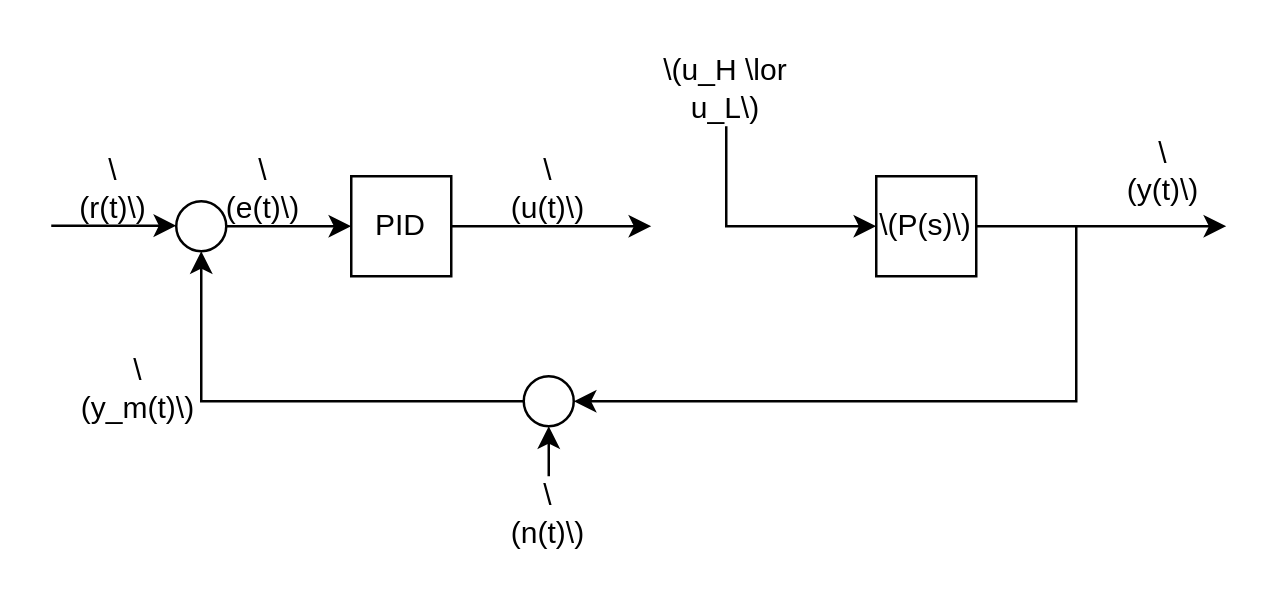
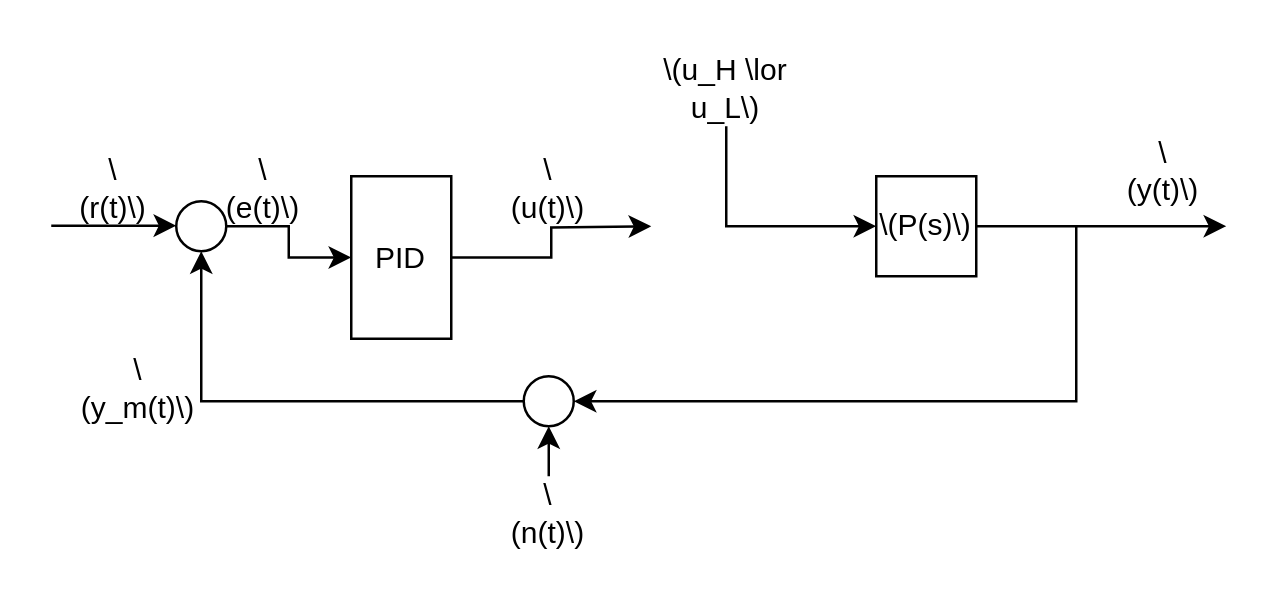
node "PID": size 100x100 -> 100x163
